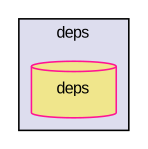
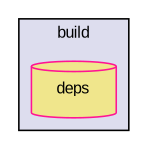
cluster "deps": label "deps" -> "build"
